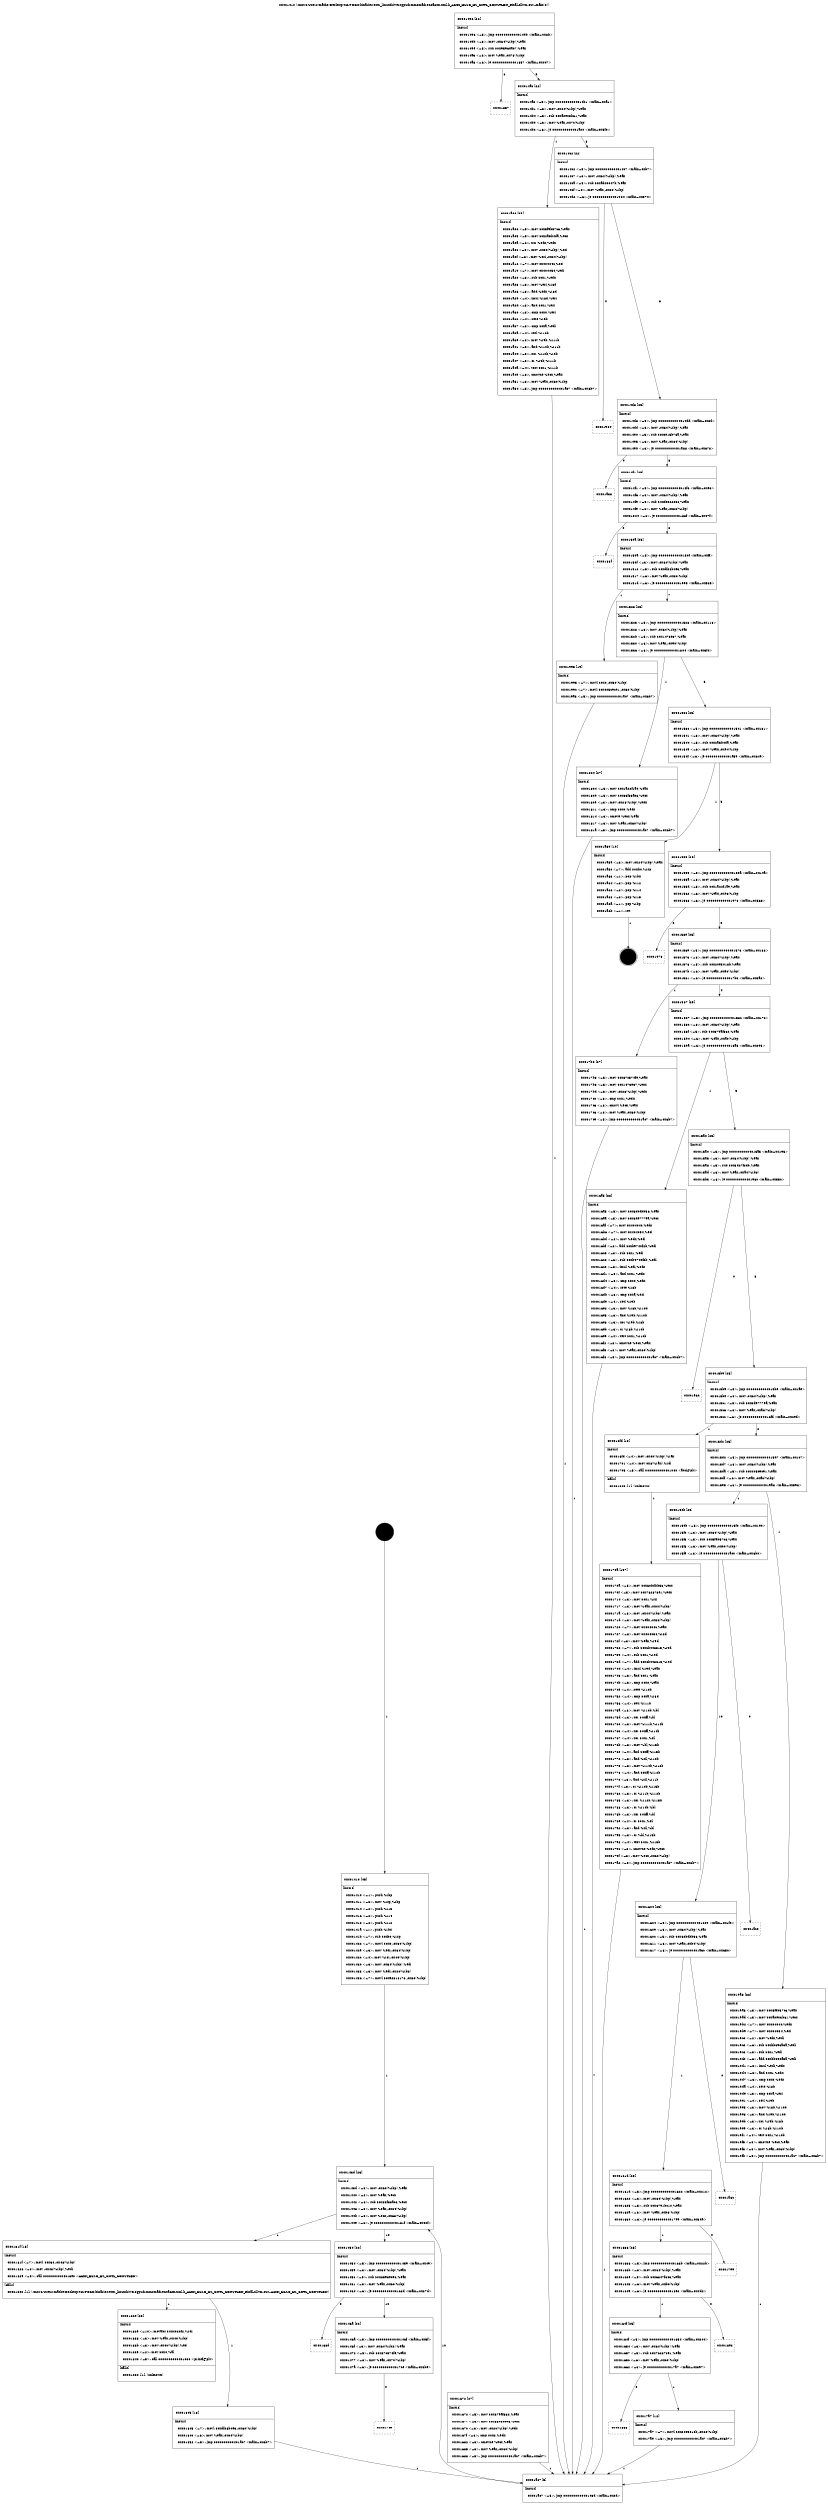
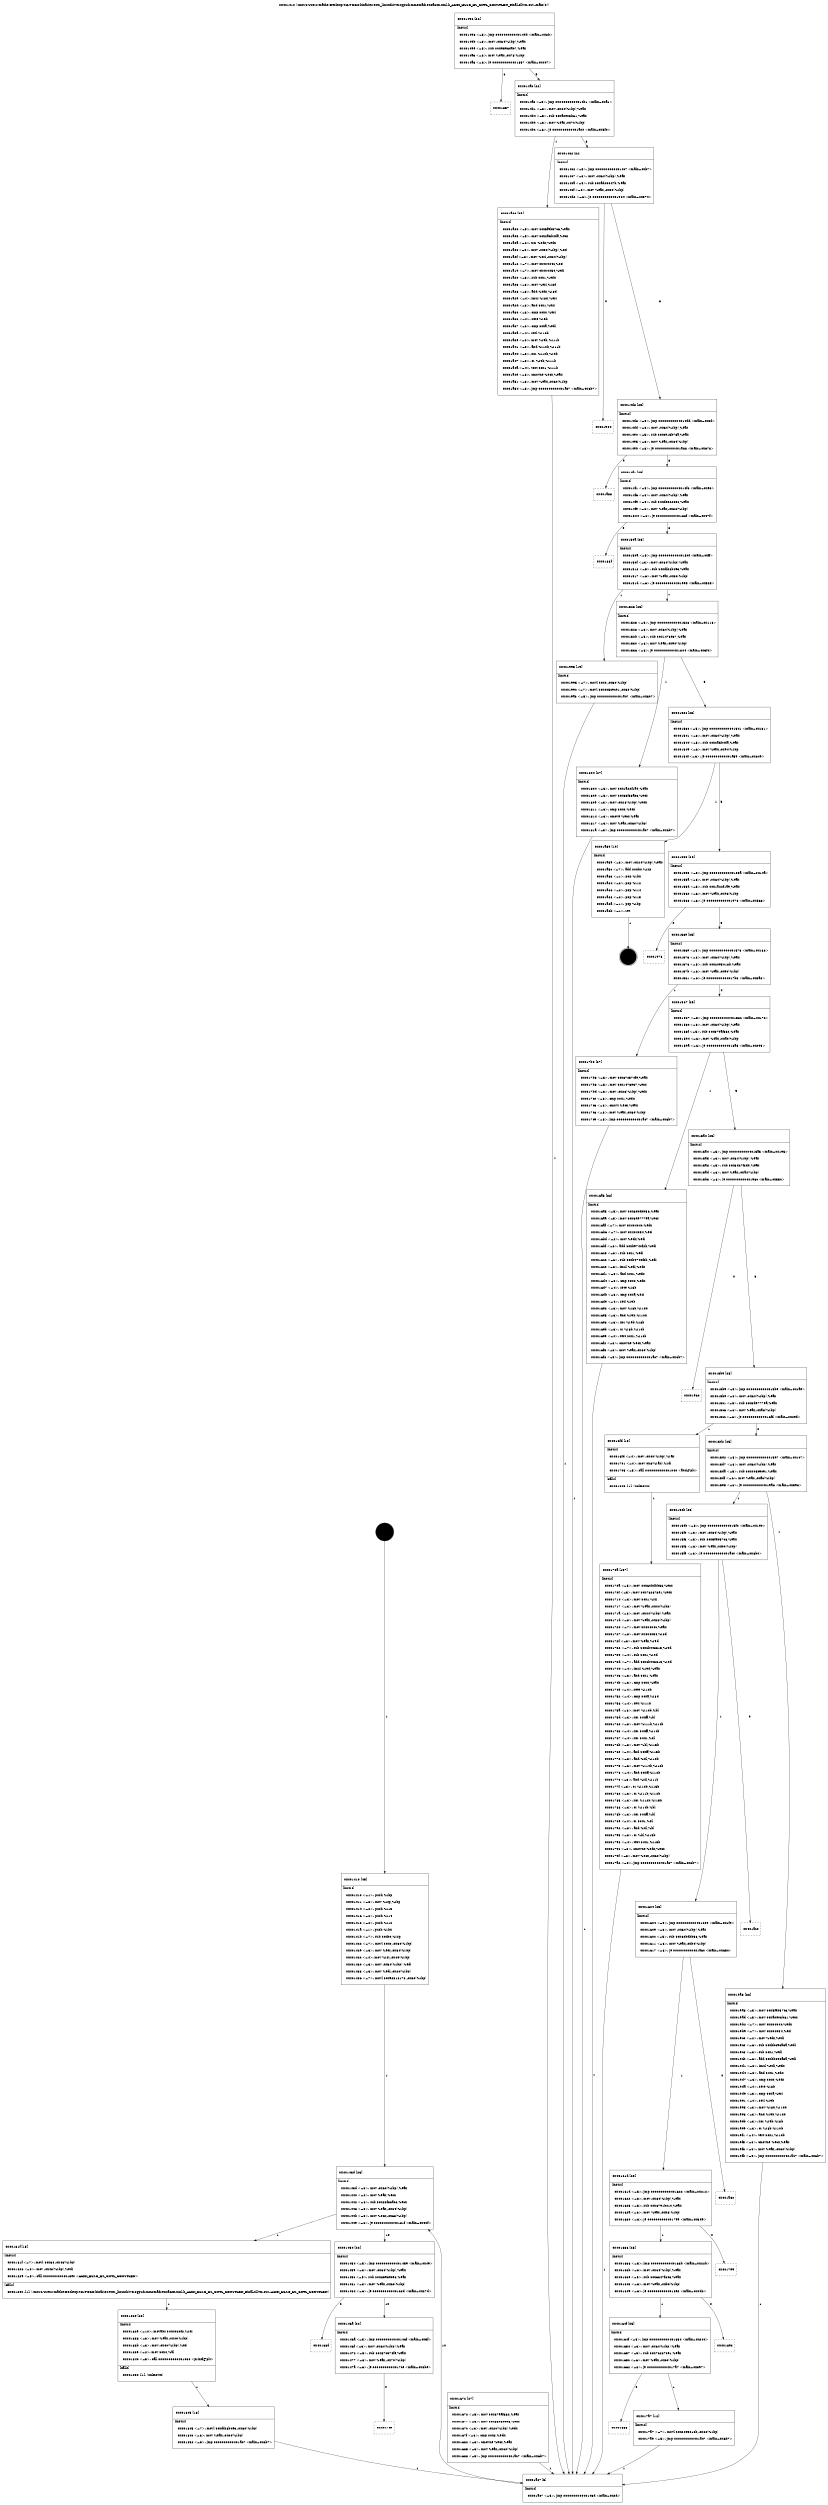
edge "0x4015eb [25]" -> "0x401604 [25]": label " 10" -> " 1"
edge "0x40181f [15]" -> "0x401845 [18]": now "0x40182e [23]" -> "0x401845 [18]"
